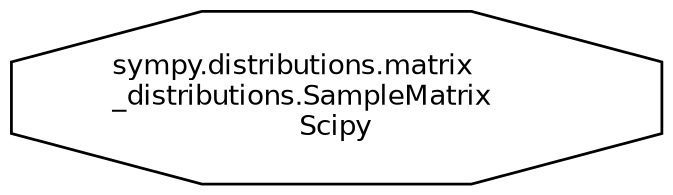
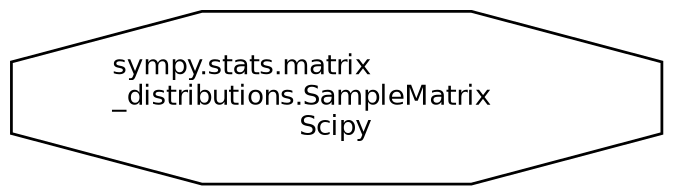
node "sympy.distributions.matrix _distributions.SampleMatrix Scipy": label "sympy.distributions.matrix _distributions.SampleMatrix Scipy" -> "sympy.stats.matrix _distributions.SampleMatrix Scipy"
